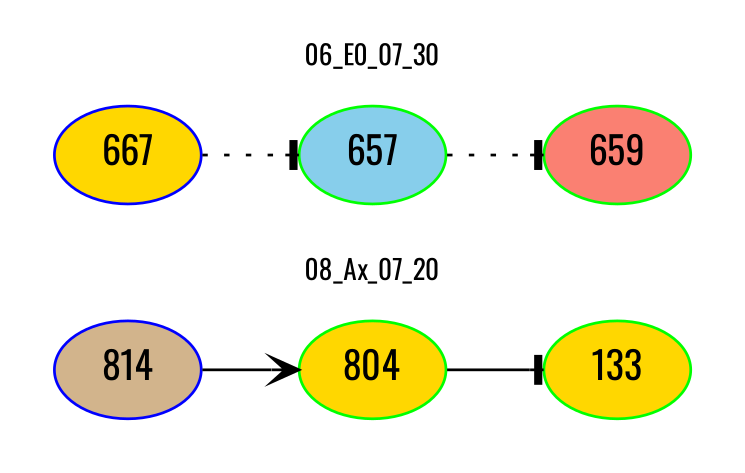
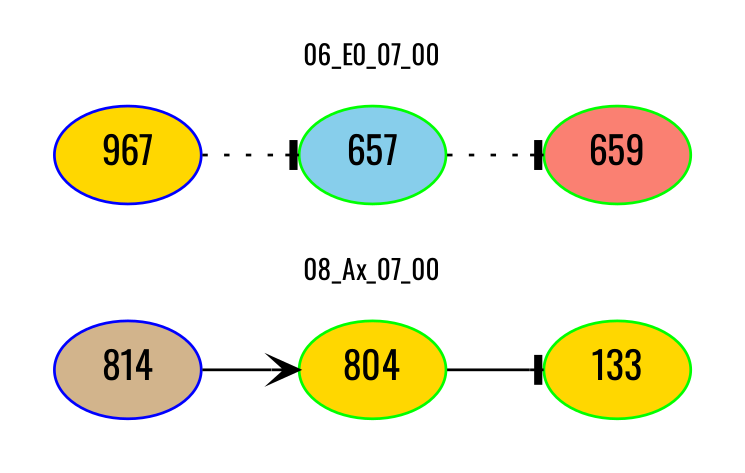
cluster "06_E0_07_30": label "06_E0_07_30" -> "06_E0_07_00"
node "667": label "667" -> "967"
cluster "08_Ax_07_20": label "08_Ax_07_20" -> "08_Ax_07_00"
